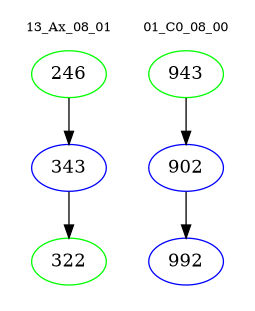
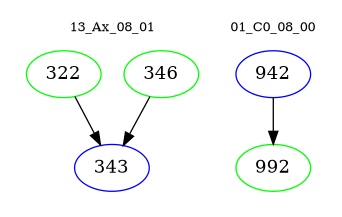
node "246": label "246" -> "346"
node "943": removed
node "902": label "902" -> "942"
edge "343" -> "322": reversed
node "992": color blue -> green
